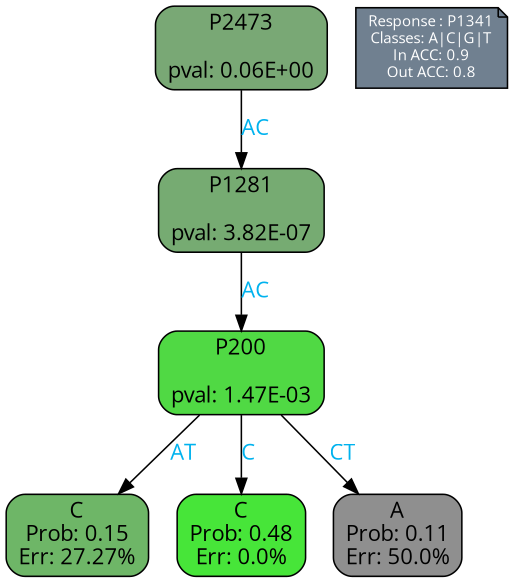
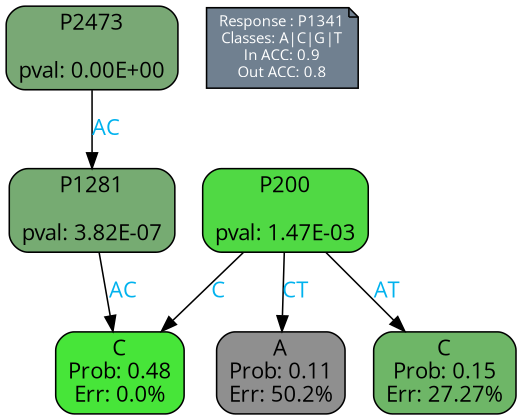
node "P2473 pval: 0.06E+00": label "P2473 pval: 0.06E+00" -> "P2473 pval: 0.00E+00"
edge "P1281 pval: 3.82E-07" -> "P200 pval: 1.47E-03": now "P1281 pval: 3.82E-07" -> "C Prob: 0.48 Err: 0.0%"
node "A Prob: 0.11 Err: 50.0%": label "A Prob: 0.11 Err: 50.0%" -> "A Prob: 0.11 Err: 50.2%"
